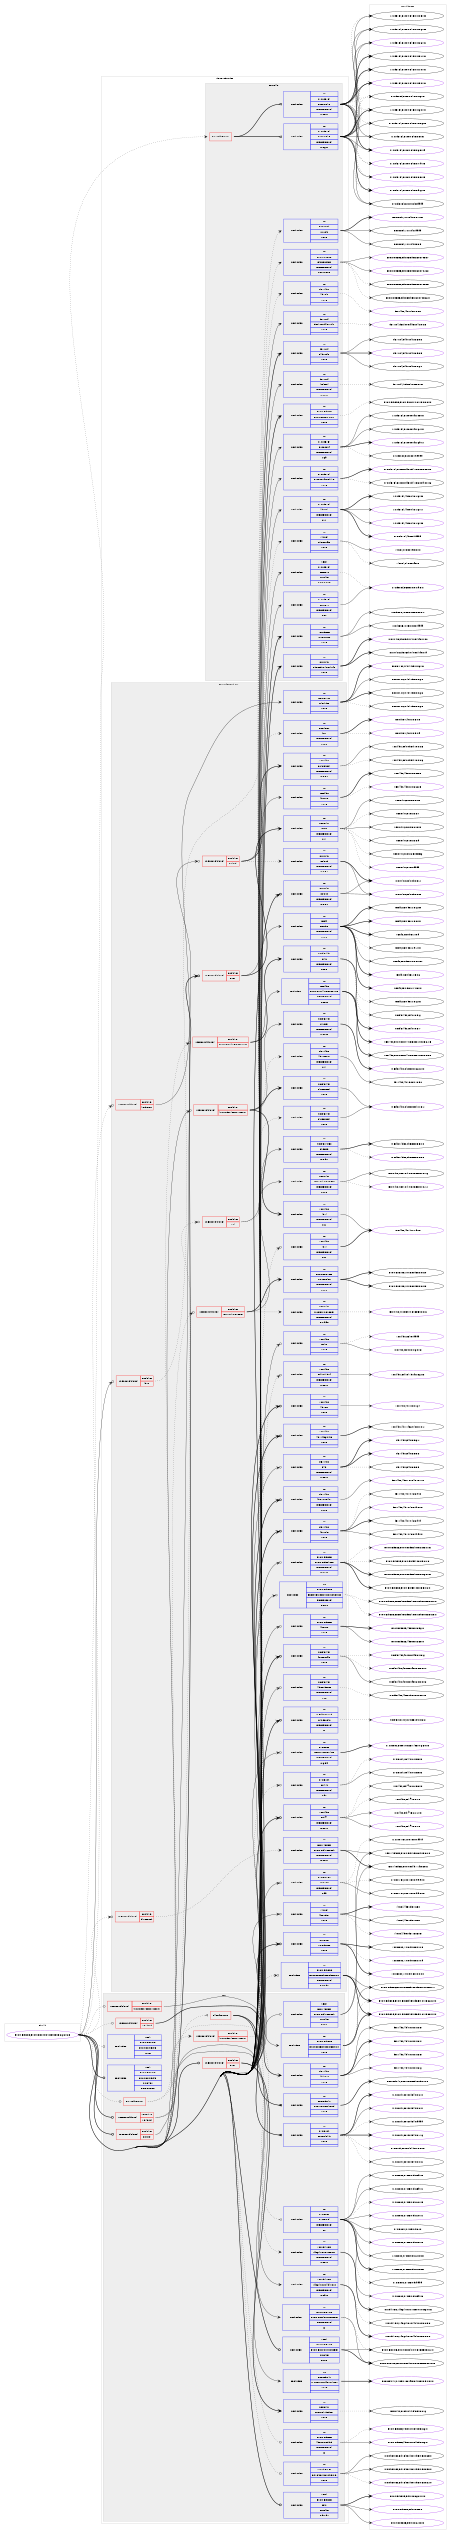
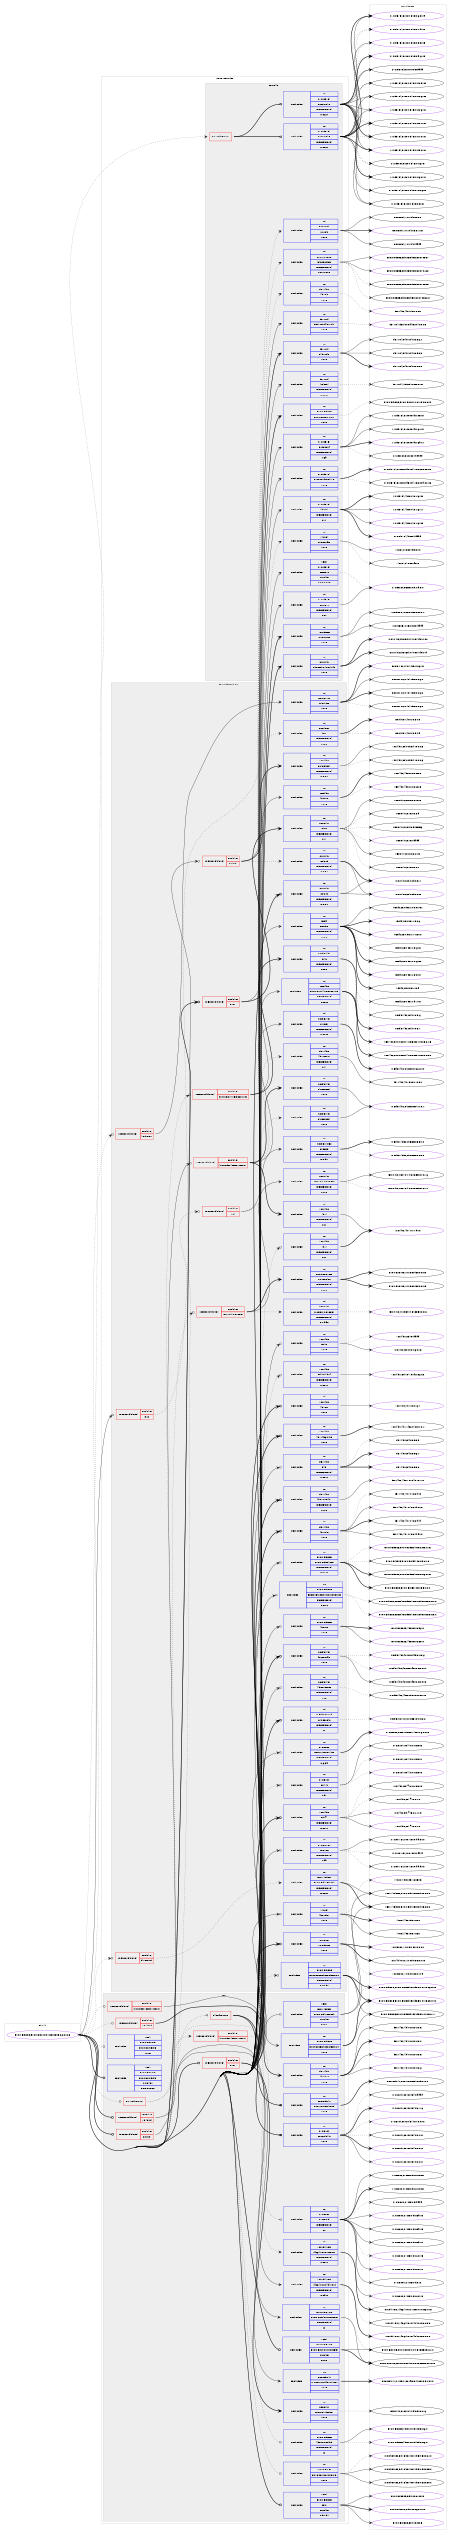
node "sys-auth/polkit-0.113-r4": added
node "net-wireless/gnome-libXxf-3.28.2": label "net-wireless/gnome-libXxf-3.28.2" -> "net-wireless/gnome-bluetooth-3.28.2"
node "x11-apps/xmodmap-1.0.8": label "x11-apps/xmodmap-1.0.8" -> "x11-libinput/xmodmap-1.0.8"
